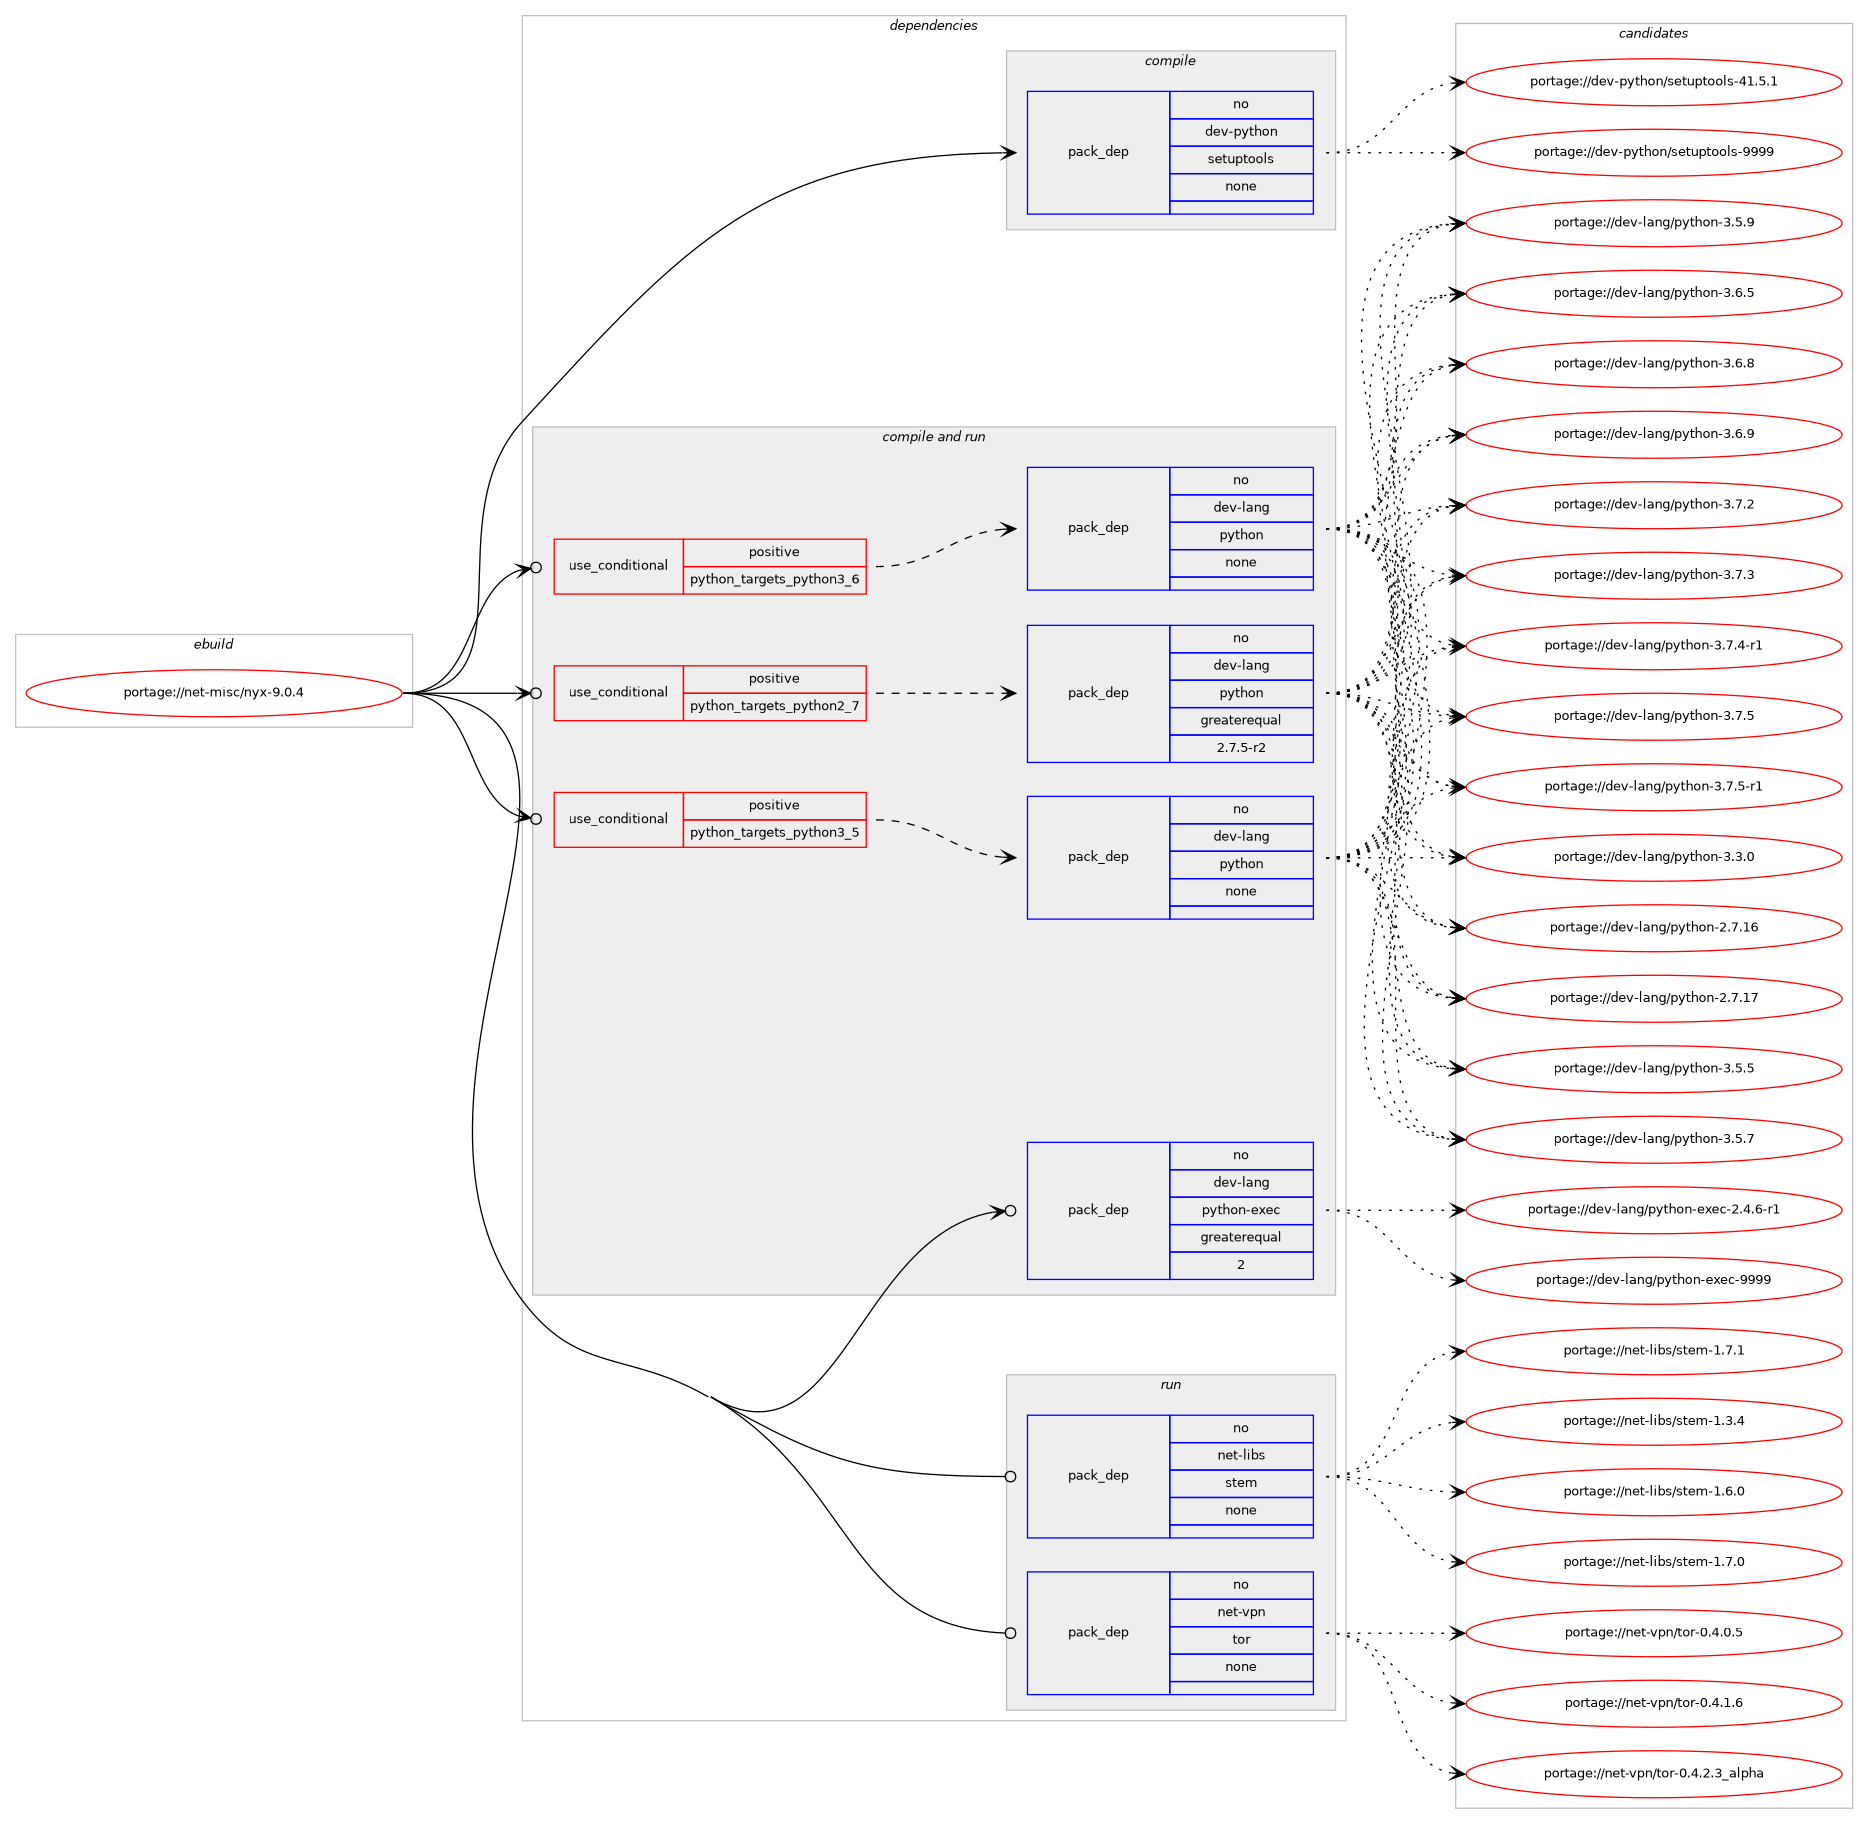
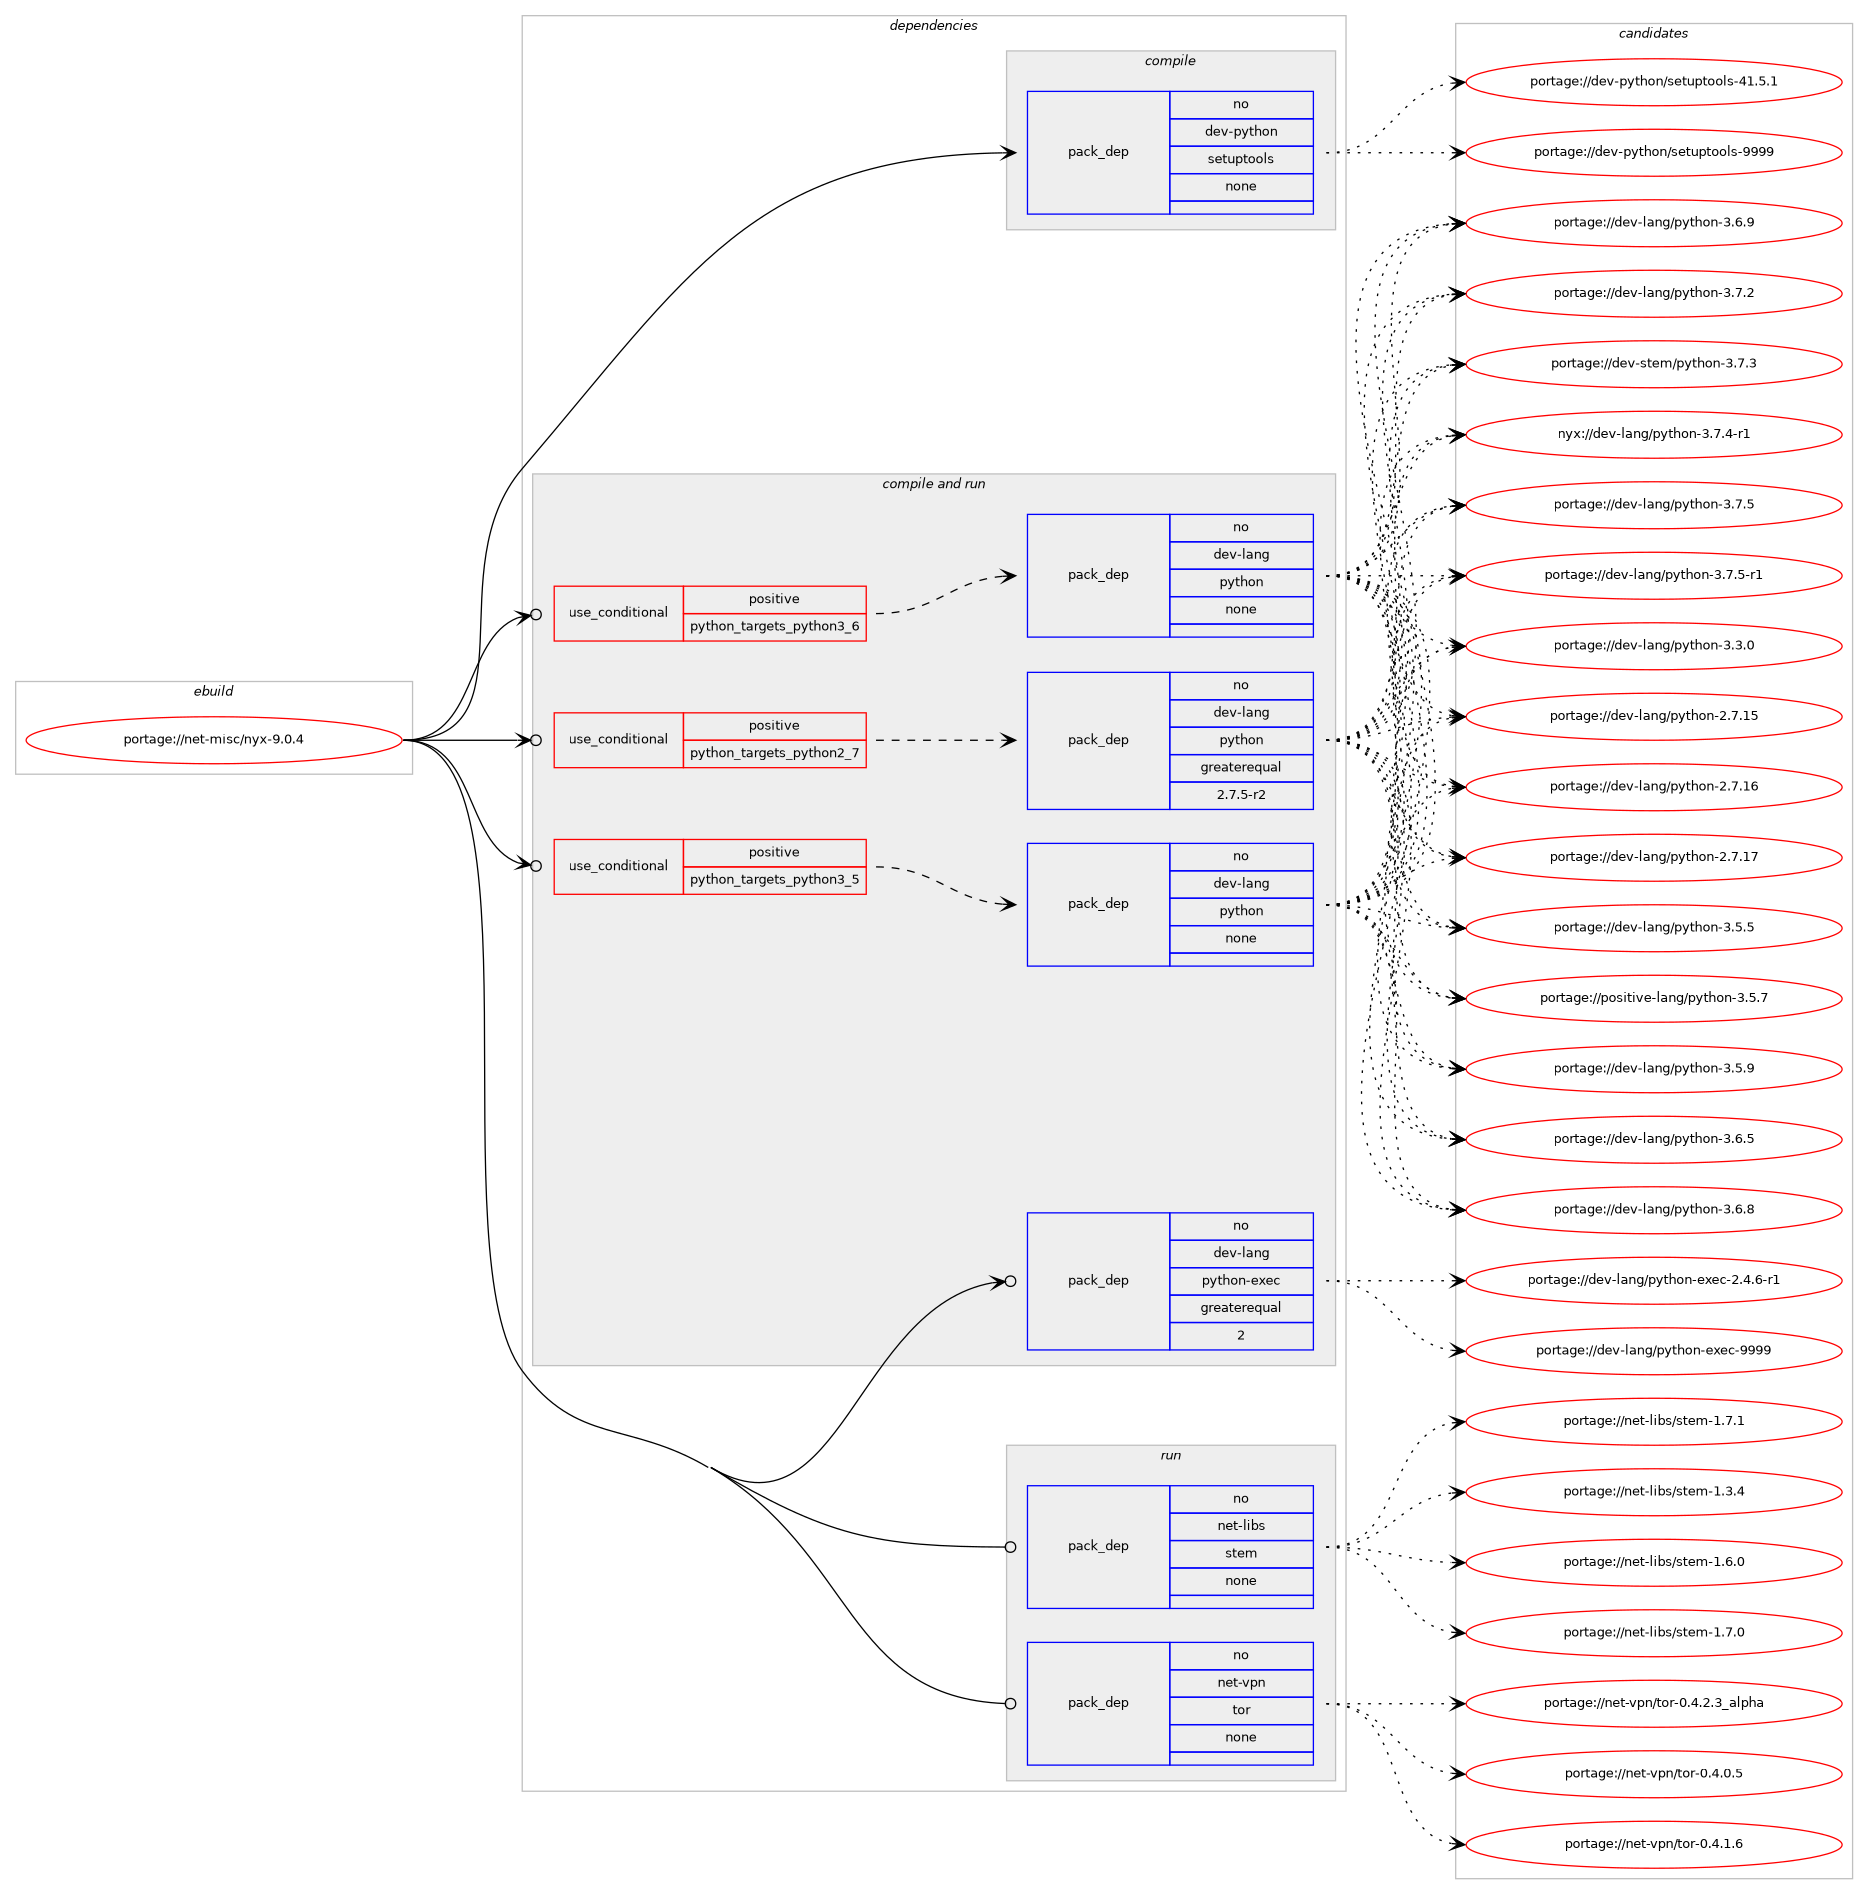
node "portage://dev-lang/python-3.7.3": label "portage://dev-lang/python-3.7.3" -> "portage://dev-stem/python-3.7.3"
node "portage://dev-lang/python-3.7.4-r1": label "portage://dev-lang/python-3.7.4-r1" -> "nyx://dev-lang/python-3.7.4-r1"
node "portage://dev-lang/python-2.7.15": added
node "portage://dev-lang/python-3.5.7": label "portage://dev-lang/python-3.5.7" -> "portage://positive-lang/python-3.5.7"
